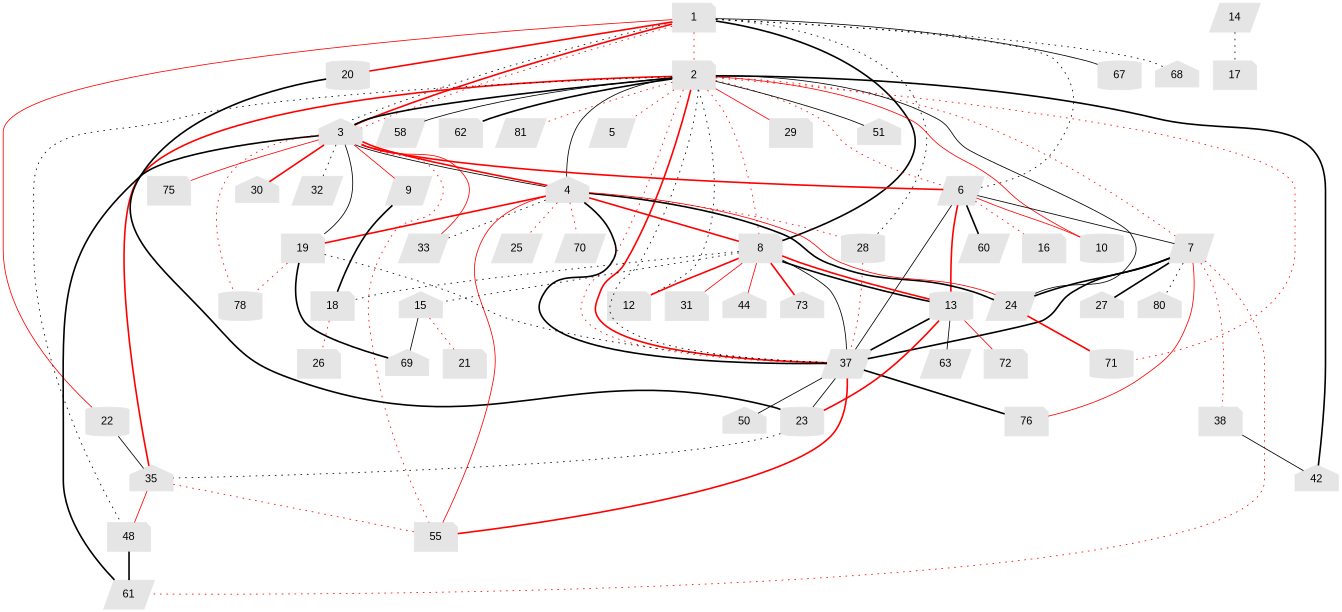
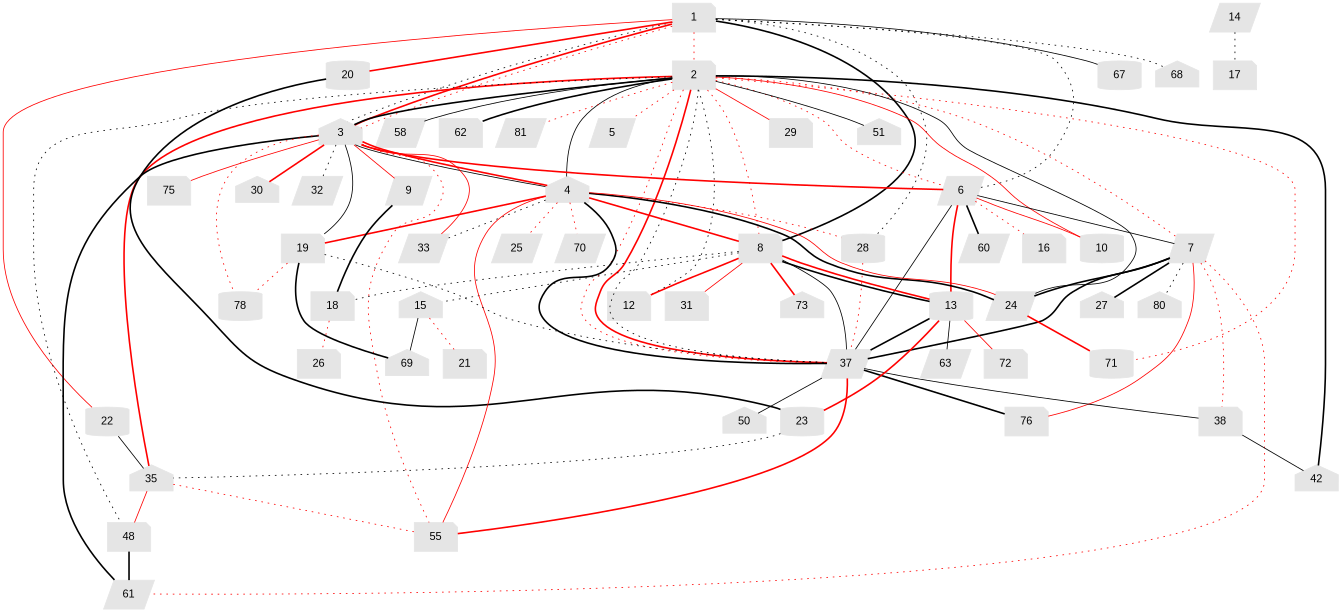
node "44": removed
edge "37" -- "23": now "37" -- "38"
